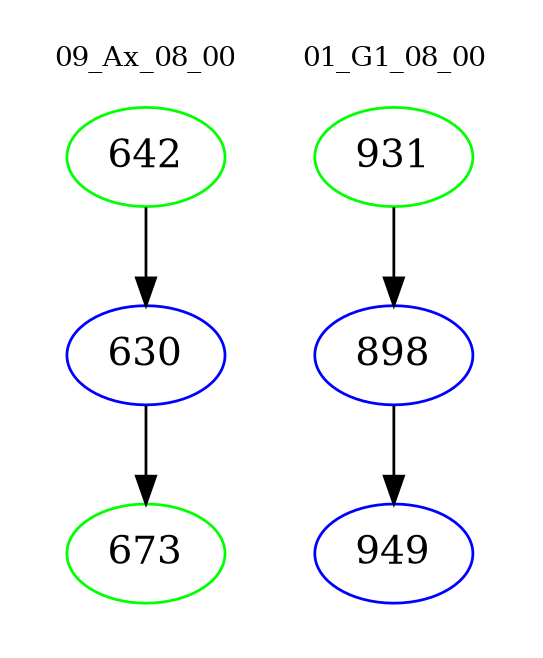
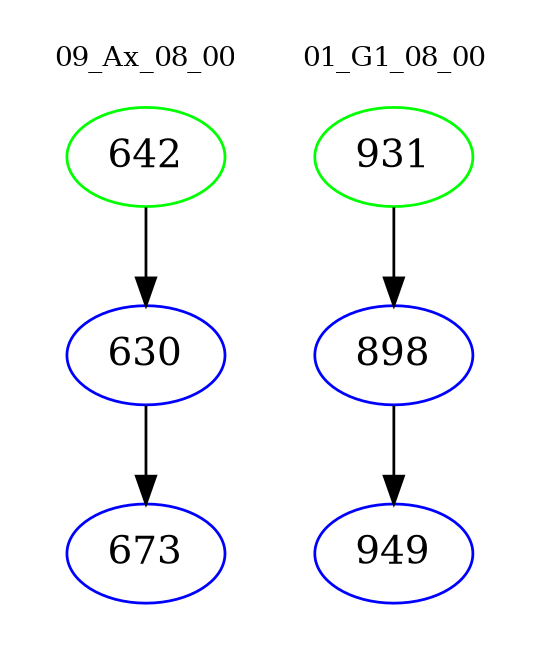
node "673": color green -> blue
